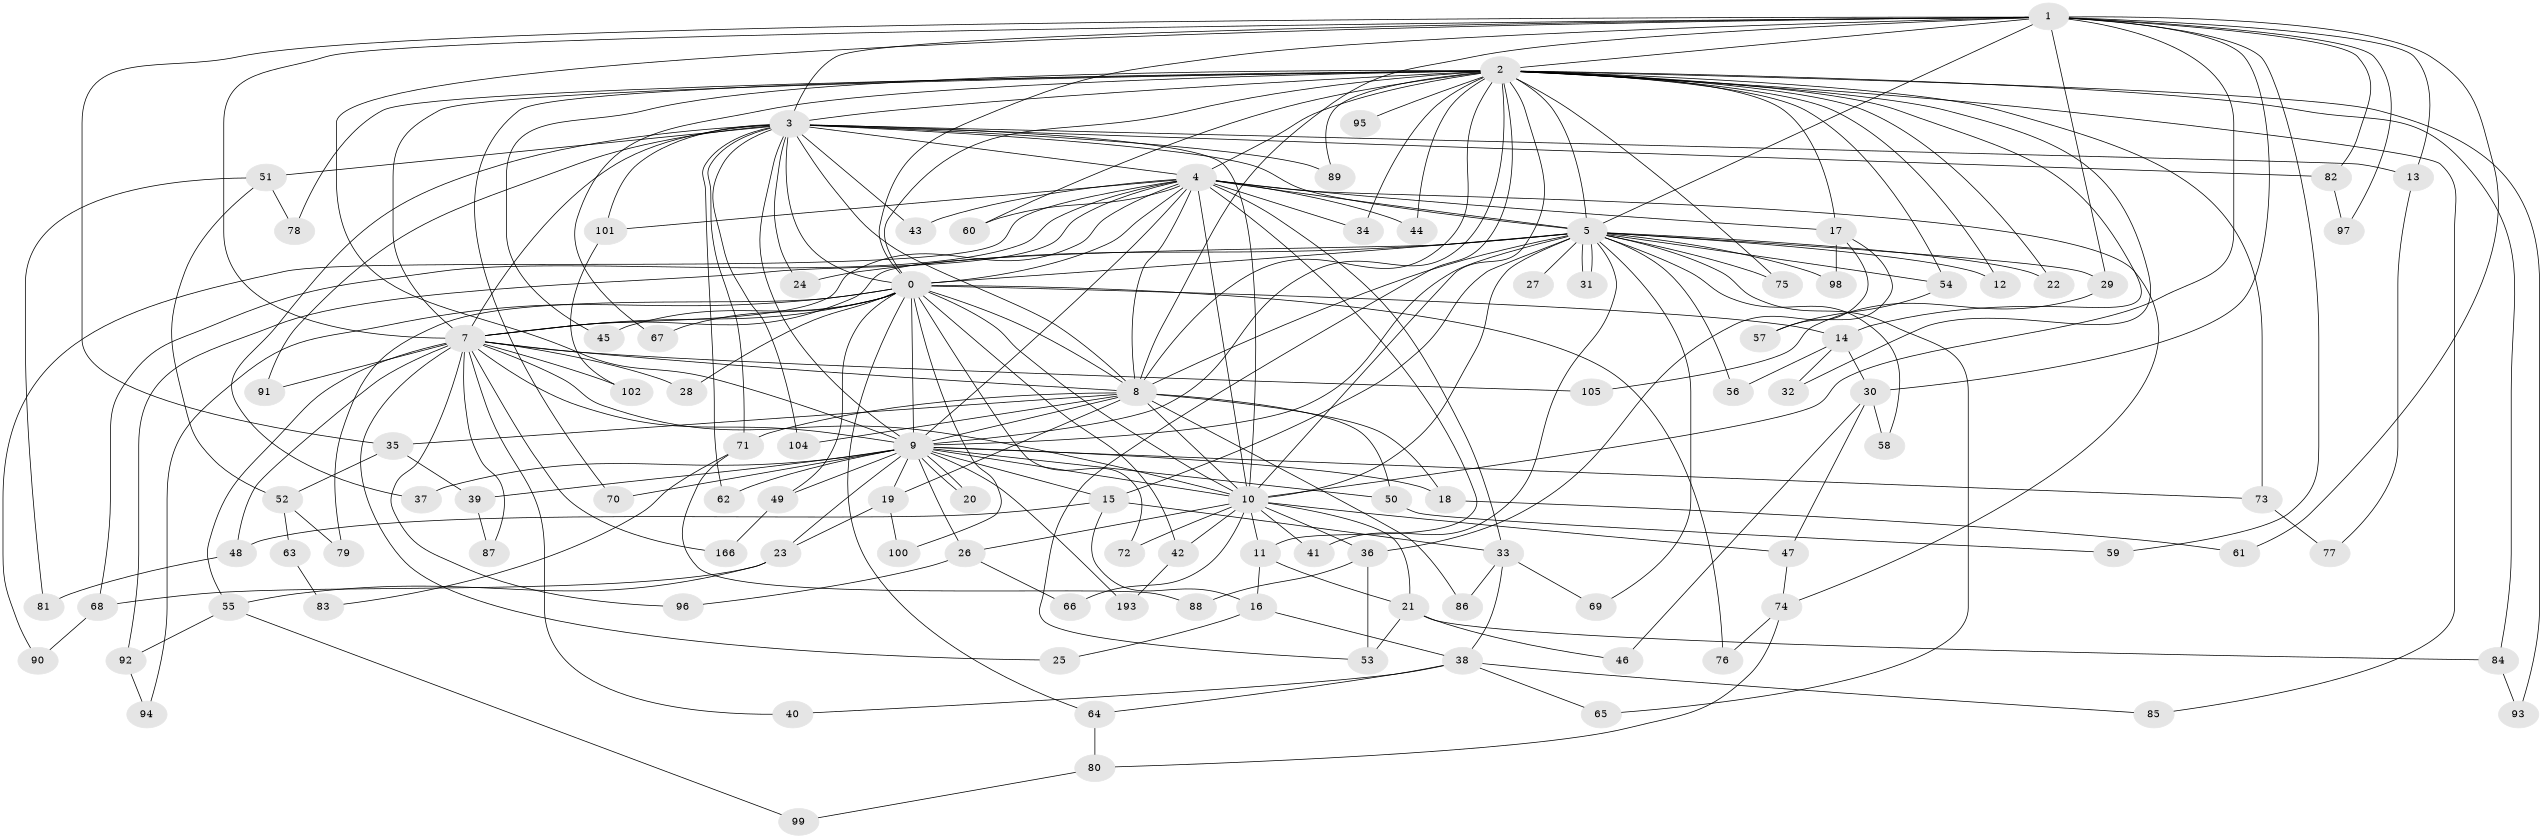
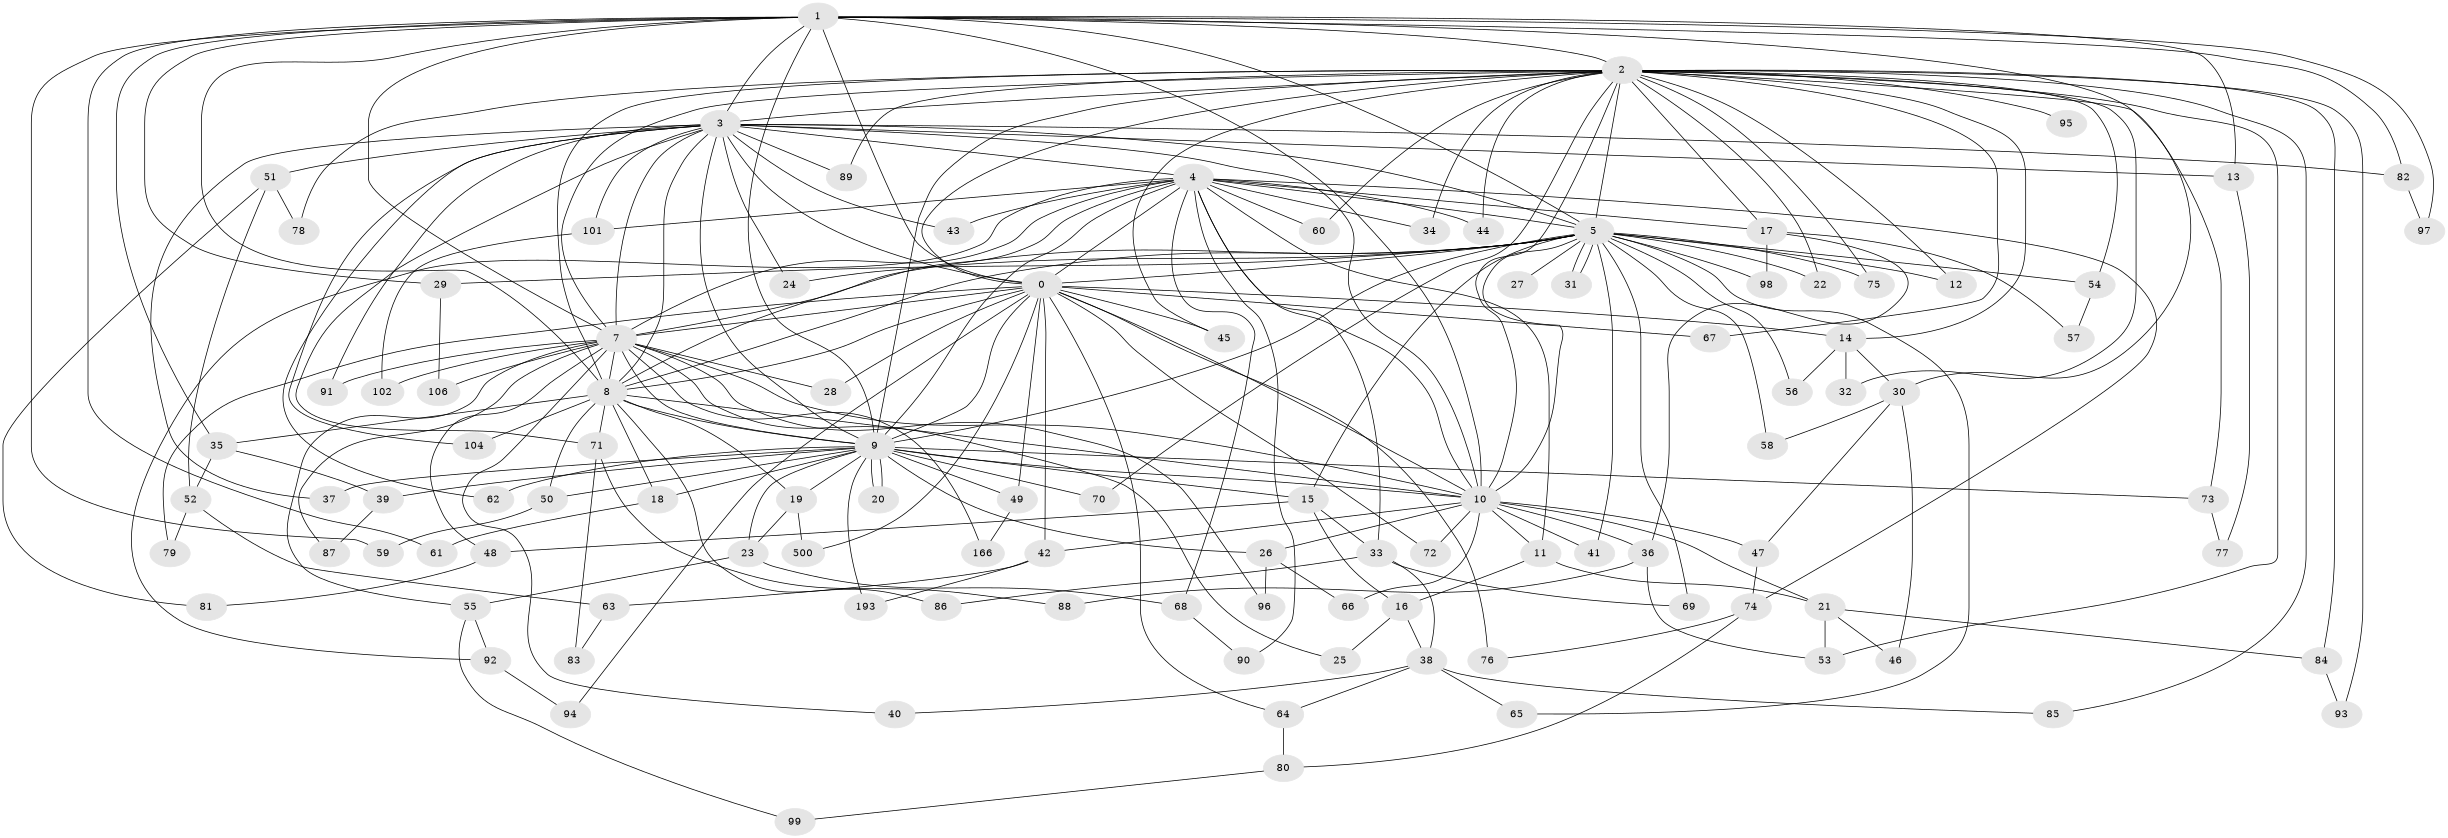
edge "2" -- "4": removed
node "105": label "105" -> "106"
node "100": label "100" -> "500"
edge "42" -- "63": added
